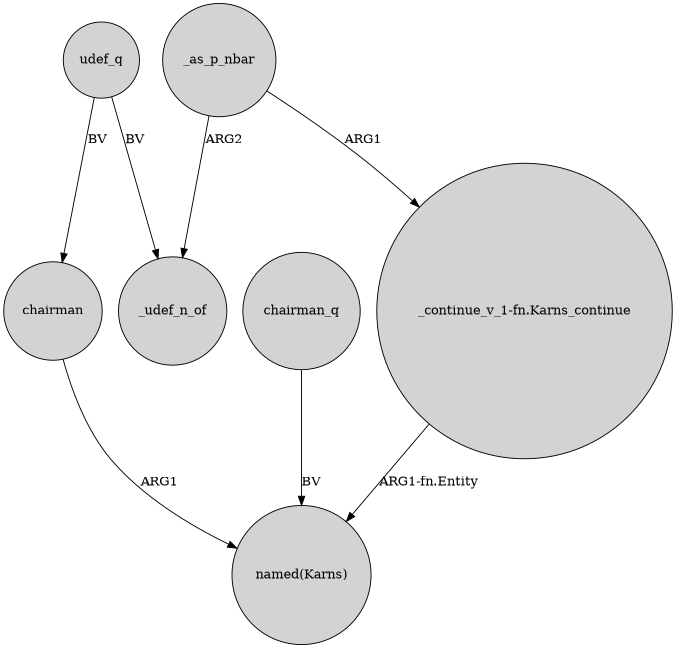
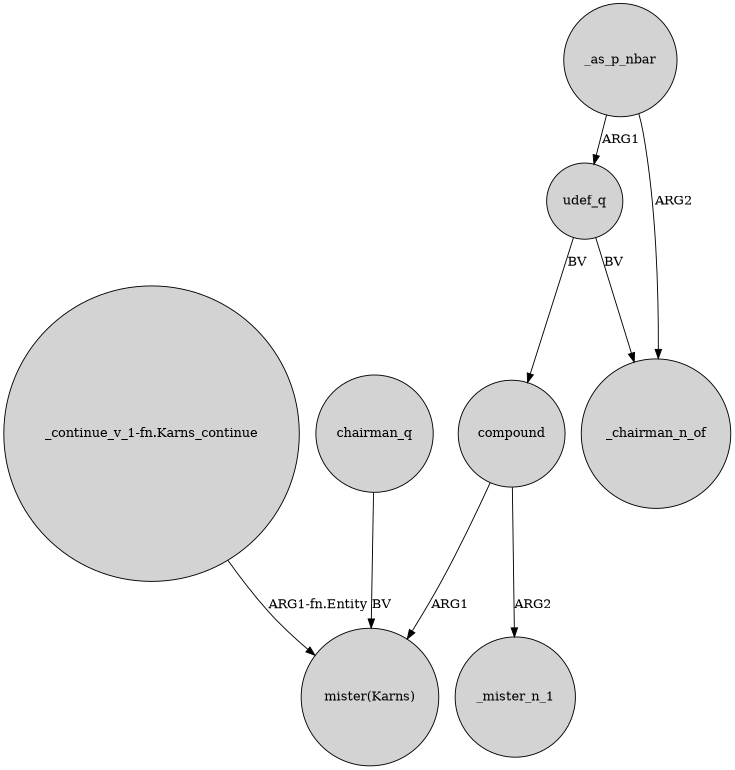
edge "_as_p_nbar" -> "_continue_v_1-fn.Karns_continue": now "_as_p_nbar" -> "udef_q"
node "chairman": label "chairman" -> "compound"
node "_udef_n_of": label "_udef_n_of" -> "_chairman_n_of"
node "named(Karns)": label "named(Karns)" -> "mister(Karns)"
node "_mister_n_1": added
